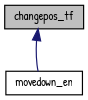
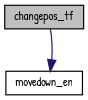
edge "movedown_en" -> "changepos_tf": reversed
